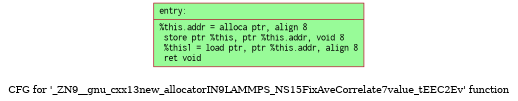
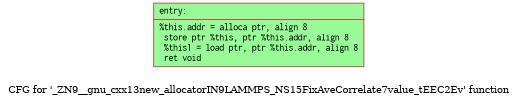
node "entry:": text "store ptr %this, ptr %this.addr, void 8" -> "store ptr %this, ptr %this.addr, align 8"
